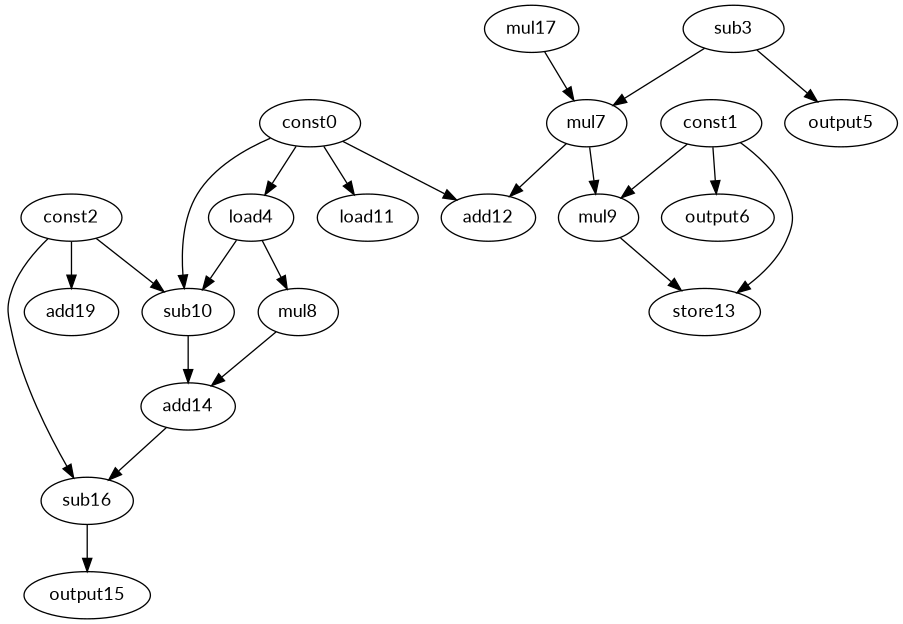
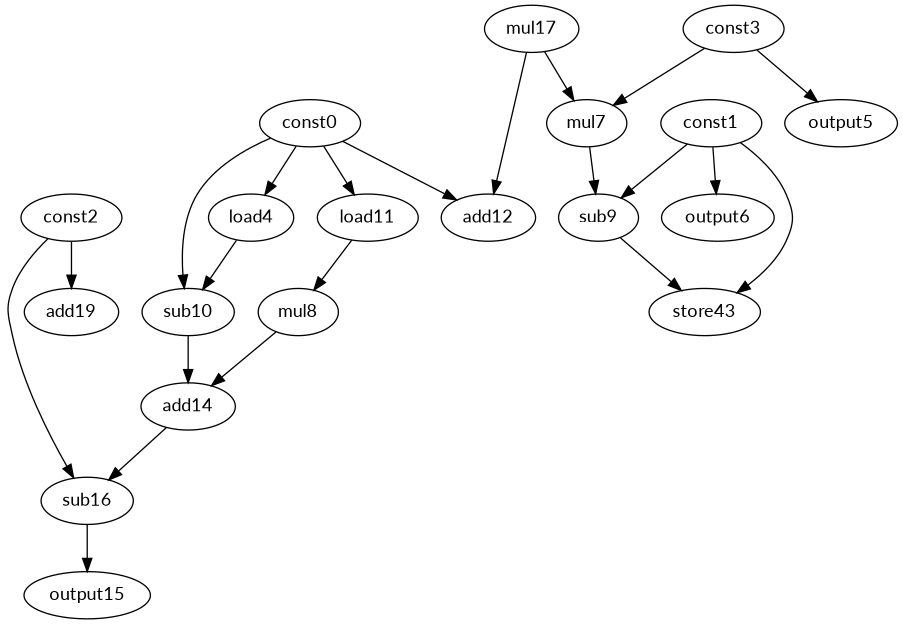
node "sub3": label "sub3" -> "const3"
edge "mul7" -> "add12": now "mul17" -> "add12"
node "mul9": label "mul9" -> "sub9"
edge "load4" -> "mul8": now "load11" -> "mul8"
edge "const2" -> "sub10": removed
node "store13": label "store13" -> "store43"
